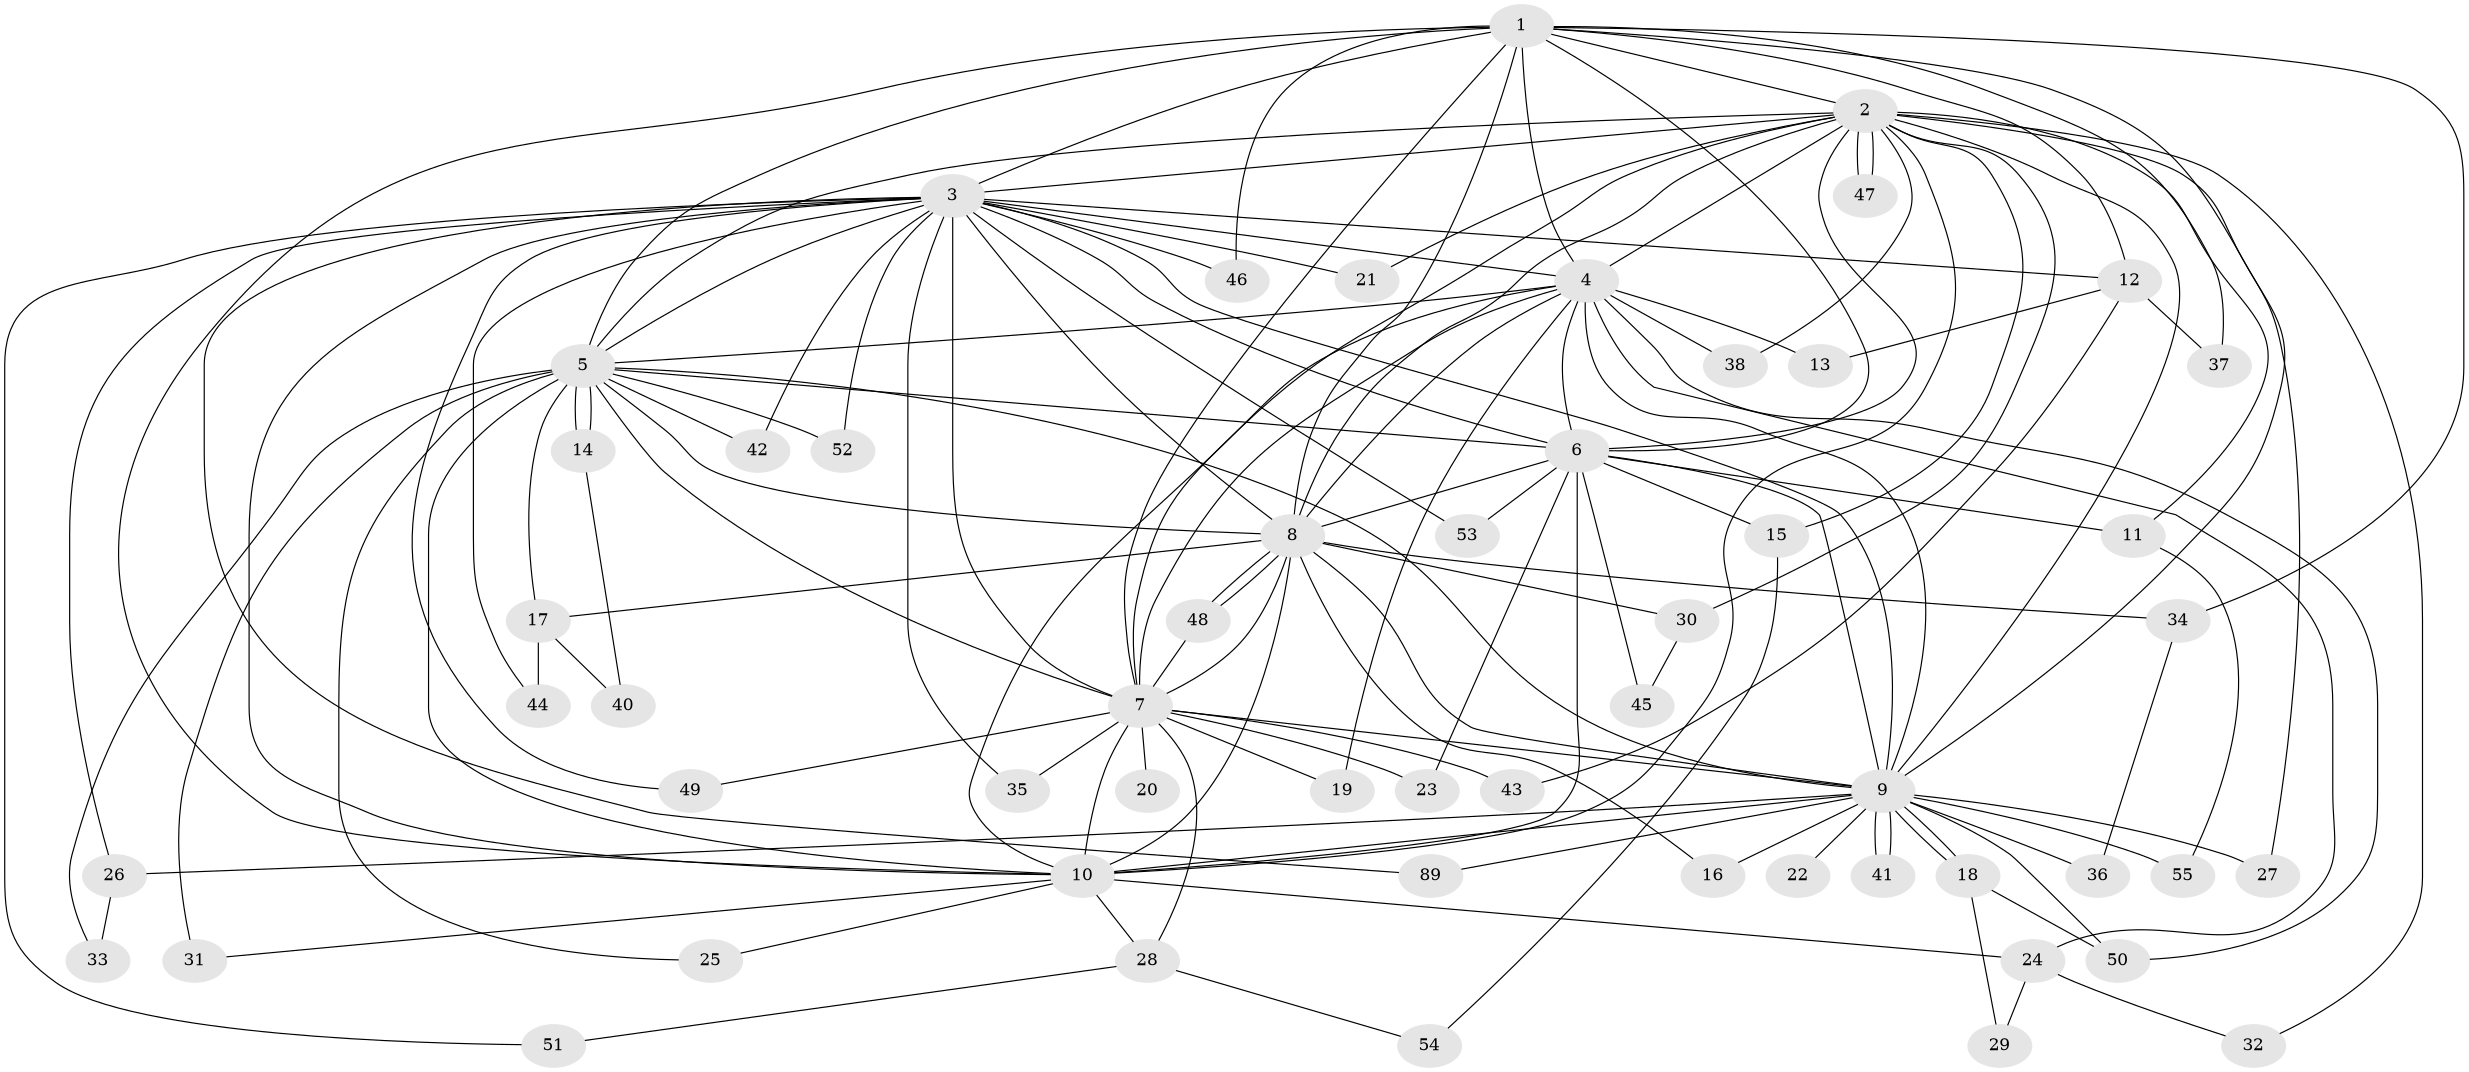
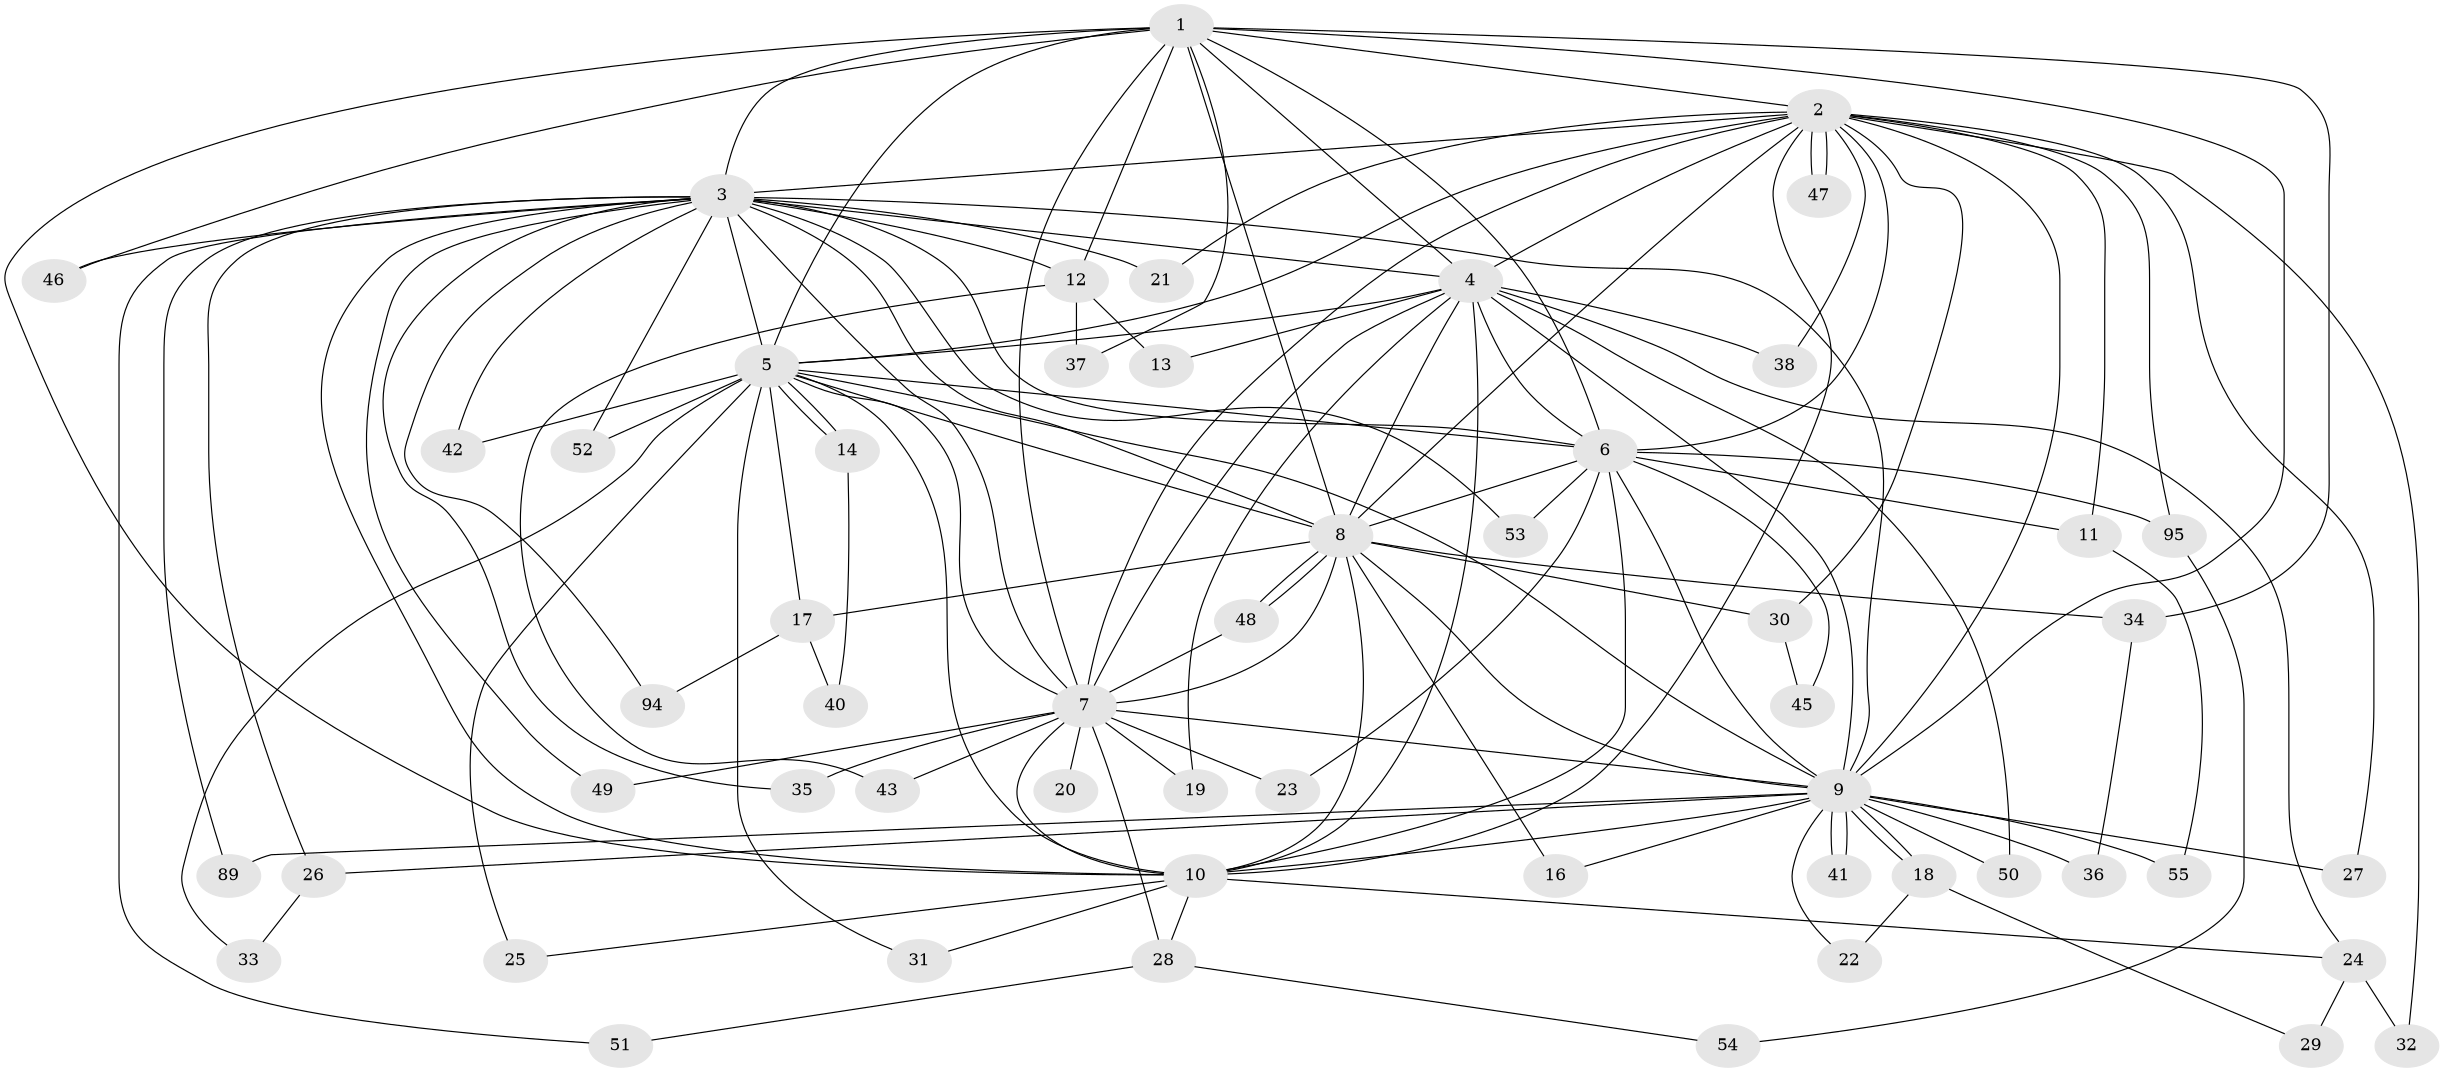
node "15": label "15" -> "95"
node "44": label "44" -> "94"
edge "18" -- "50": now "18" -- "22"
